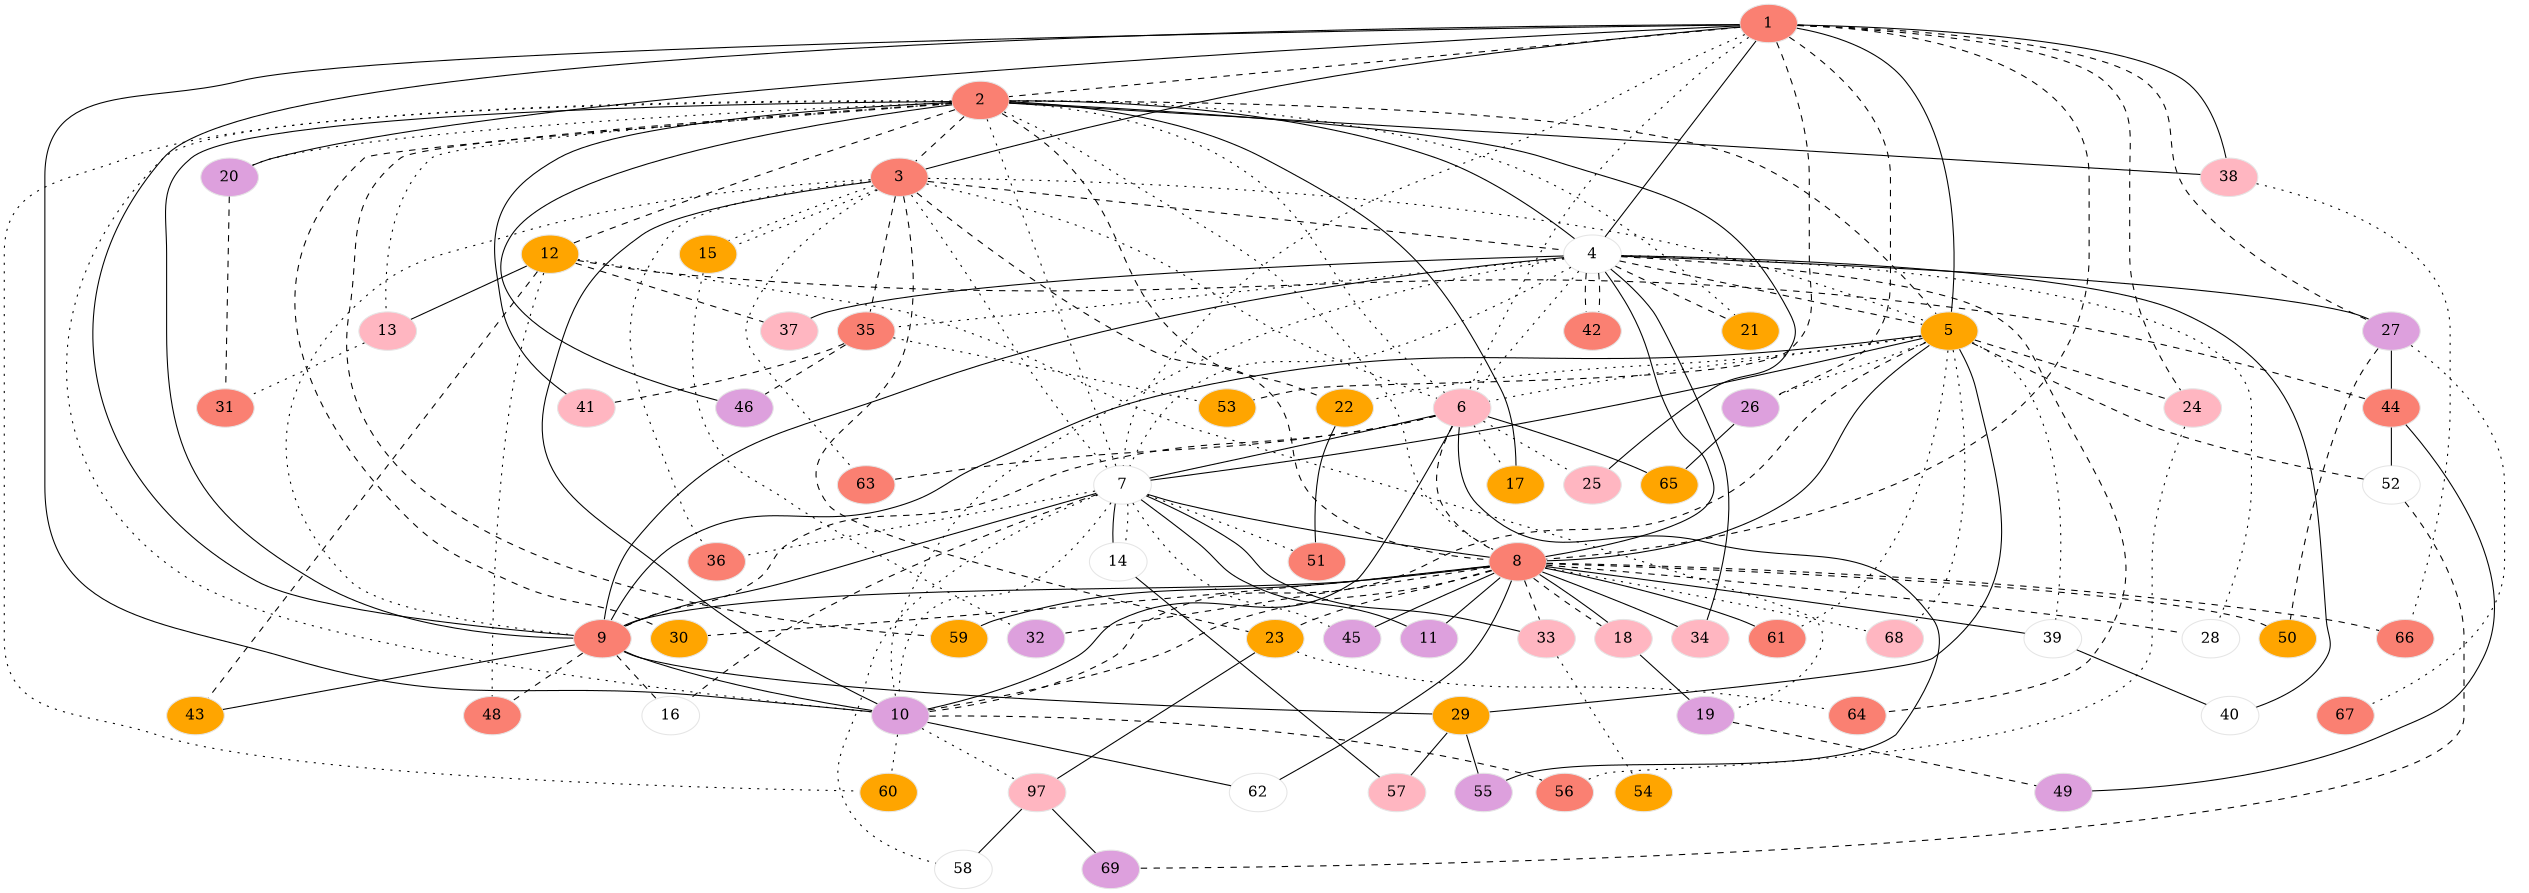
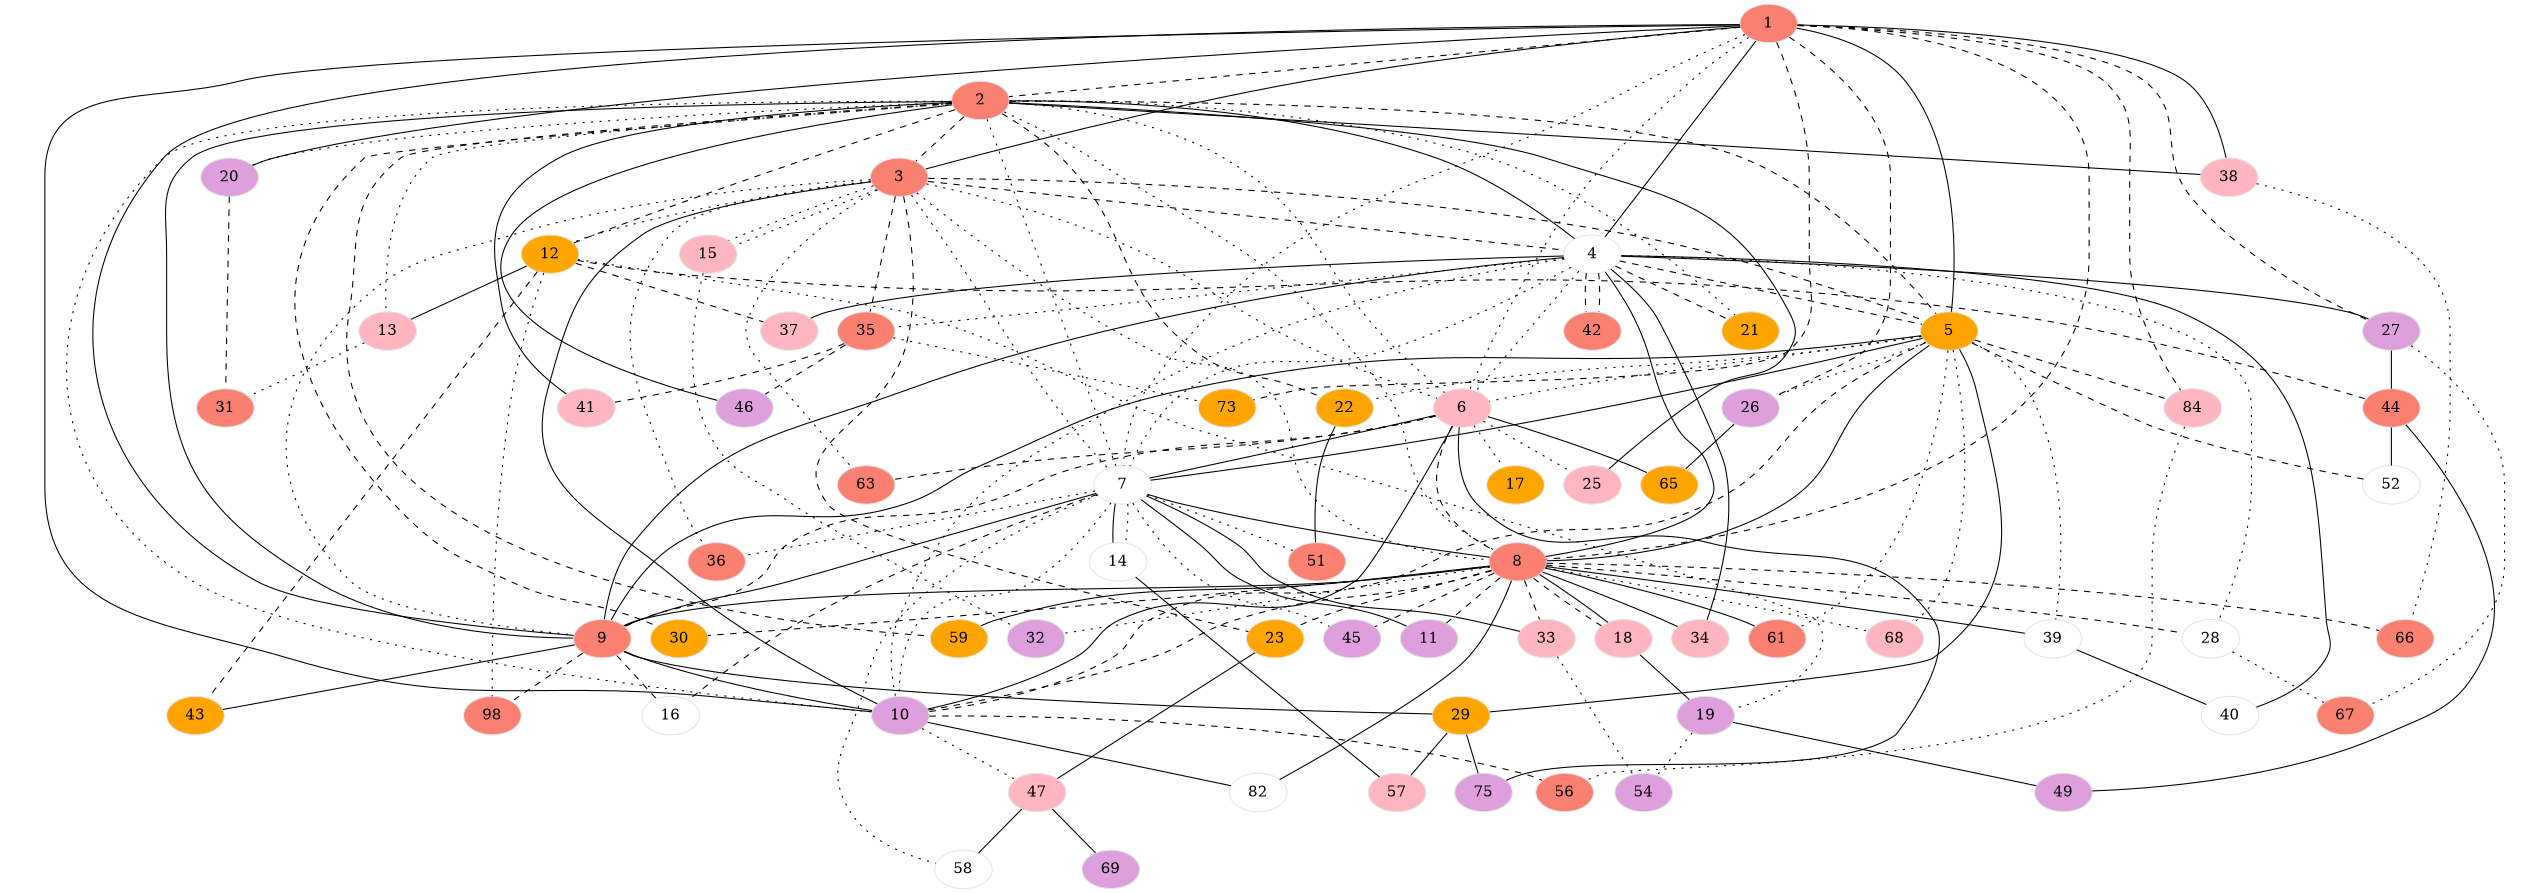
edge "2" -- "17": removed
edge "3" -- "5": style dotted -> dashed
edge "3" -- "12": added
node "15": fillcolor orange -> lightpink
edge "3" -- "8": style dashed -> dotted
node "53": label "53" -> "73"
node "24": label "24" -> "84"
edge "8" -- "45": style solid -> dashed
edge "8" -- "11": style solid -> dashed
edge "8" -- "32": style dashed -> dotted
node "50": removed
edge "28" -- "67": added
node "48": label "48" -> "98"
node "64": removed
edge "19" -- "54": added
edge "19" -- "49": style dashed -> solid
node "60": removed
node "97": label "97" -> "47"
node "62": label "62" -> "82"
node "55": label "55" -> "75"
node "54": fillcolor orange -> plum
edge "52" -- "69": removed
